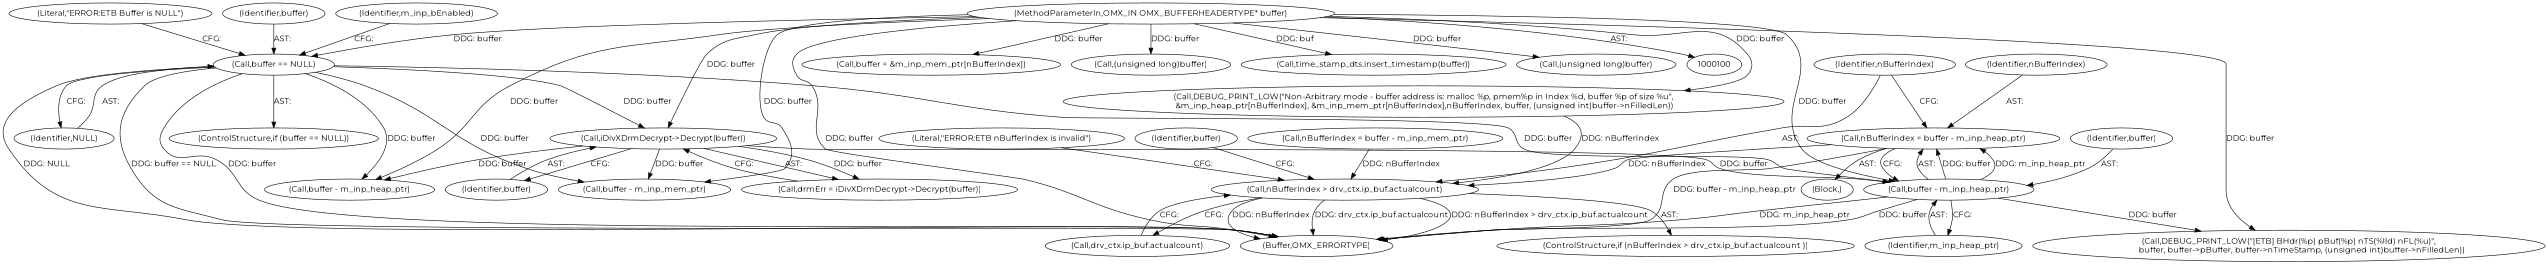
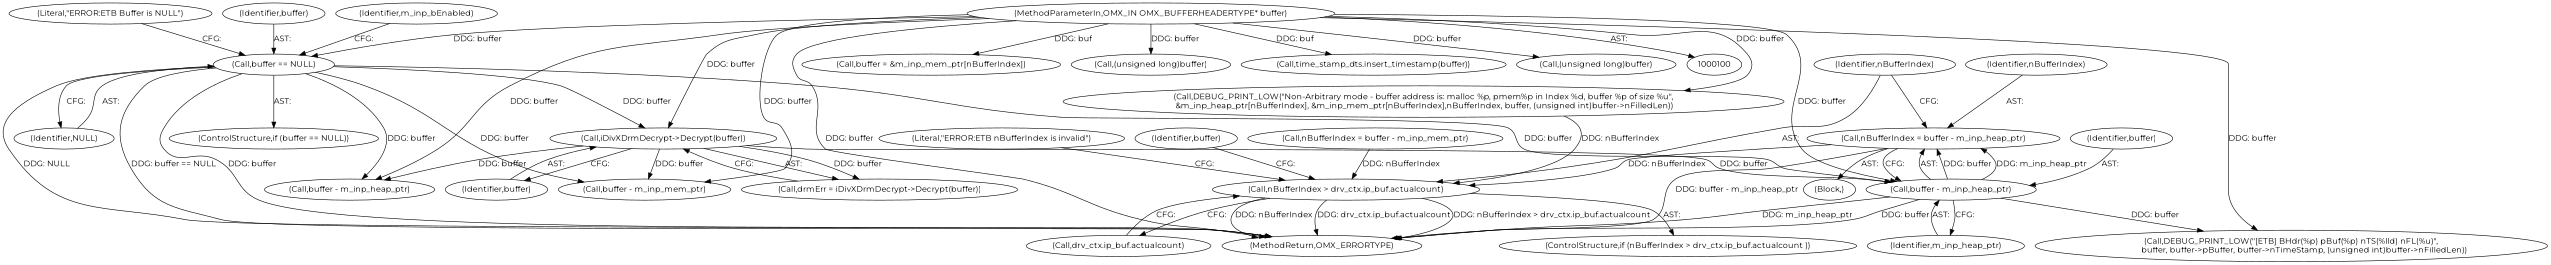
edge "(MethodParameterIn,OMX_IN OMX_BUFFERHEADERTYPE* buffer)" -> "(Call,buffer = &m_inp_mem_ptr[nBufferIndex])": label "DDG: buffer" -> "DDG: buf"
node "(Buffer,OMX_ERRORTYPE)": label "(Buffer,OMX_ERRORTYPE)" -> "(MethodReturn,OMX_ERRORTYPE)"
